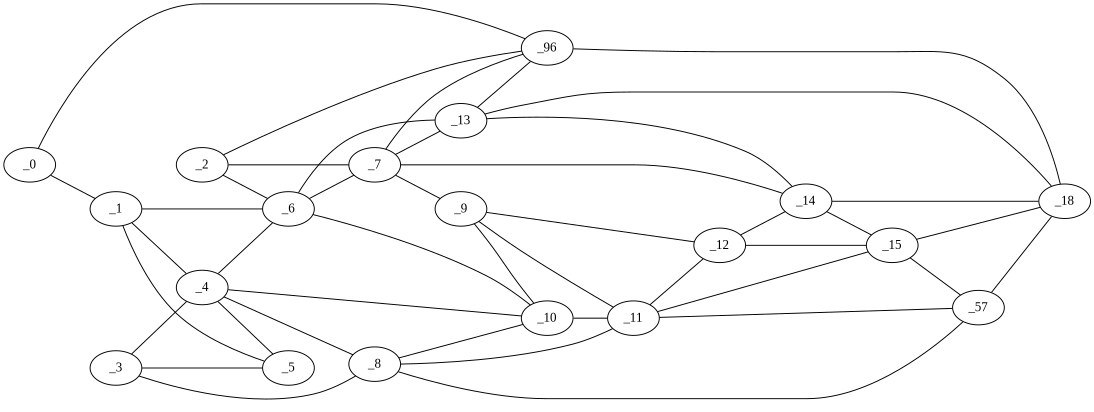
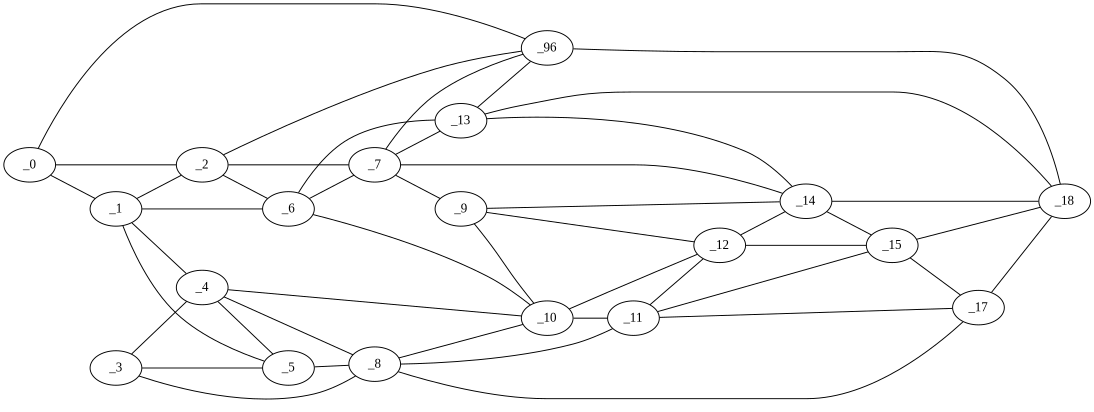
edge "_0" -- "_2": added
edge "_2" -- "_1": added
edge "_6" -- "_4": removed
edge "_9" -- "_11": now "_9" -- "_14"
edge "_12" -- "_10": added
node "_57": label "_57" -> "_17"
edge "_8" -- "_5": added
